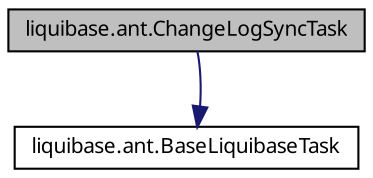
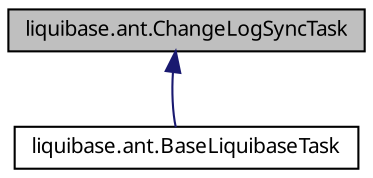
edge "liquibase.ant.ChangeLogSyncTask" -> "liquibase.ant.BaseLiquibaseTask": reversed
